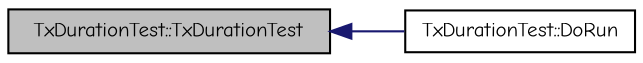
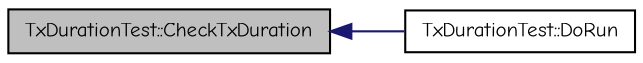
node "TxDurationTest::TxDurationTest": label "TxDurationTest::TxDurationTest" -> "TxDurationTest::CheckTxDuration"
